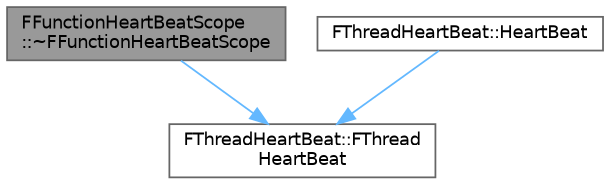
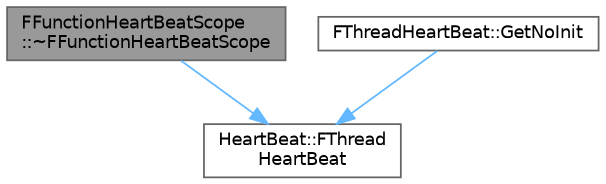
node "FThreadHeartBeat::HeartBeat": label "FThreadHeartBeat::HeartBeat" -> "FThreadHeartBeat::GetNoInit"
node "FThreadHeartBeat::FThread HeartBeat": label "FThreadHeartBeat::FThread HeartBeat" -> "HeartBeat::FThread HeartBeat"
